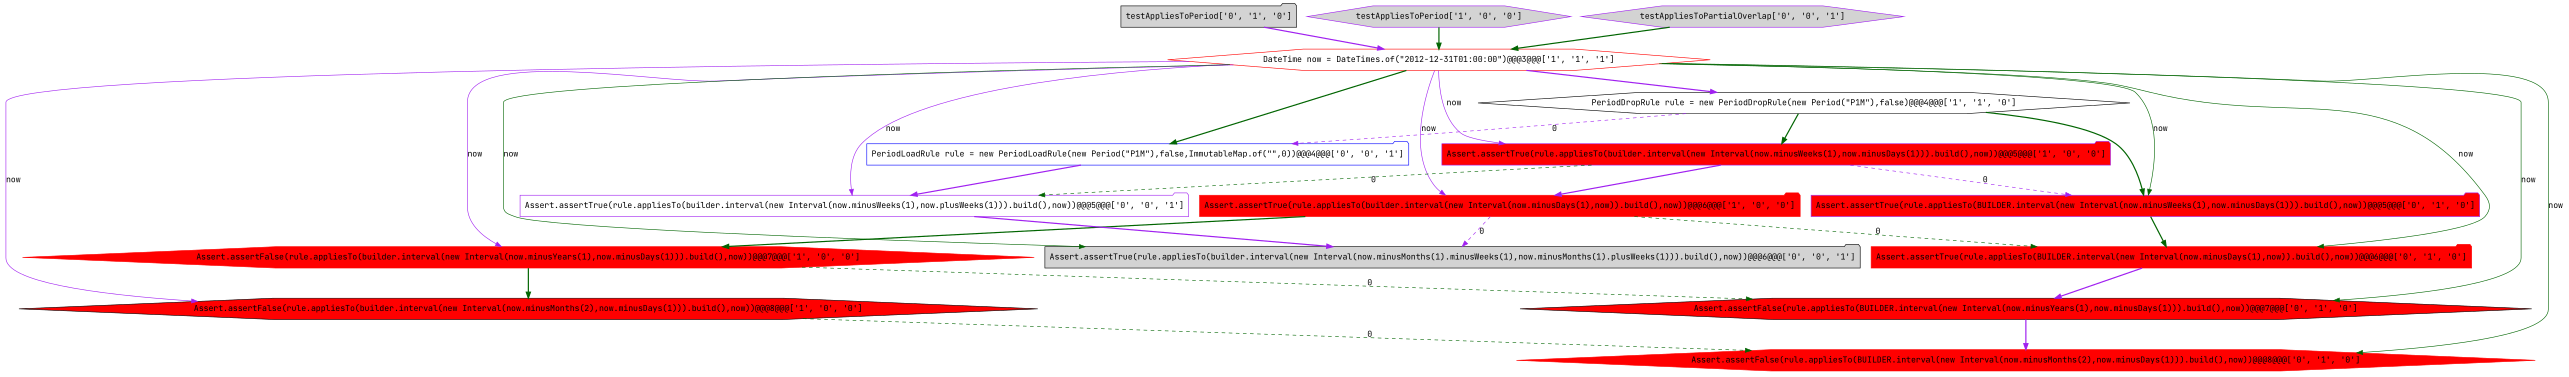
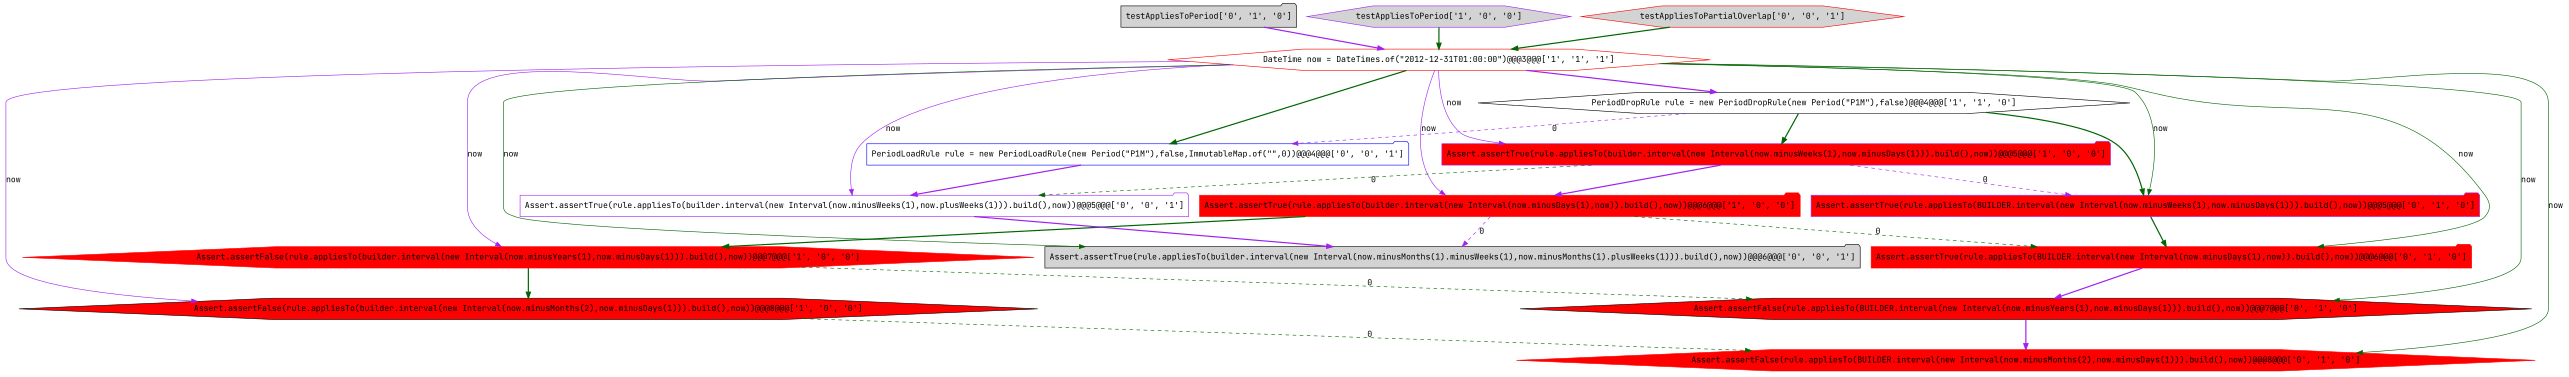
node "testAppliesToPartialOverlap['0', '0', '1']": color purple -> red
